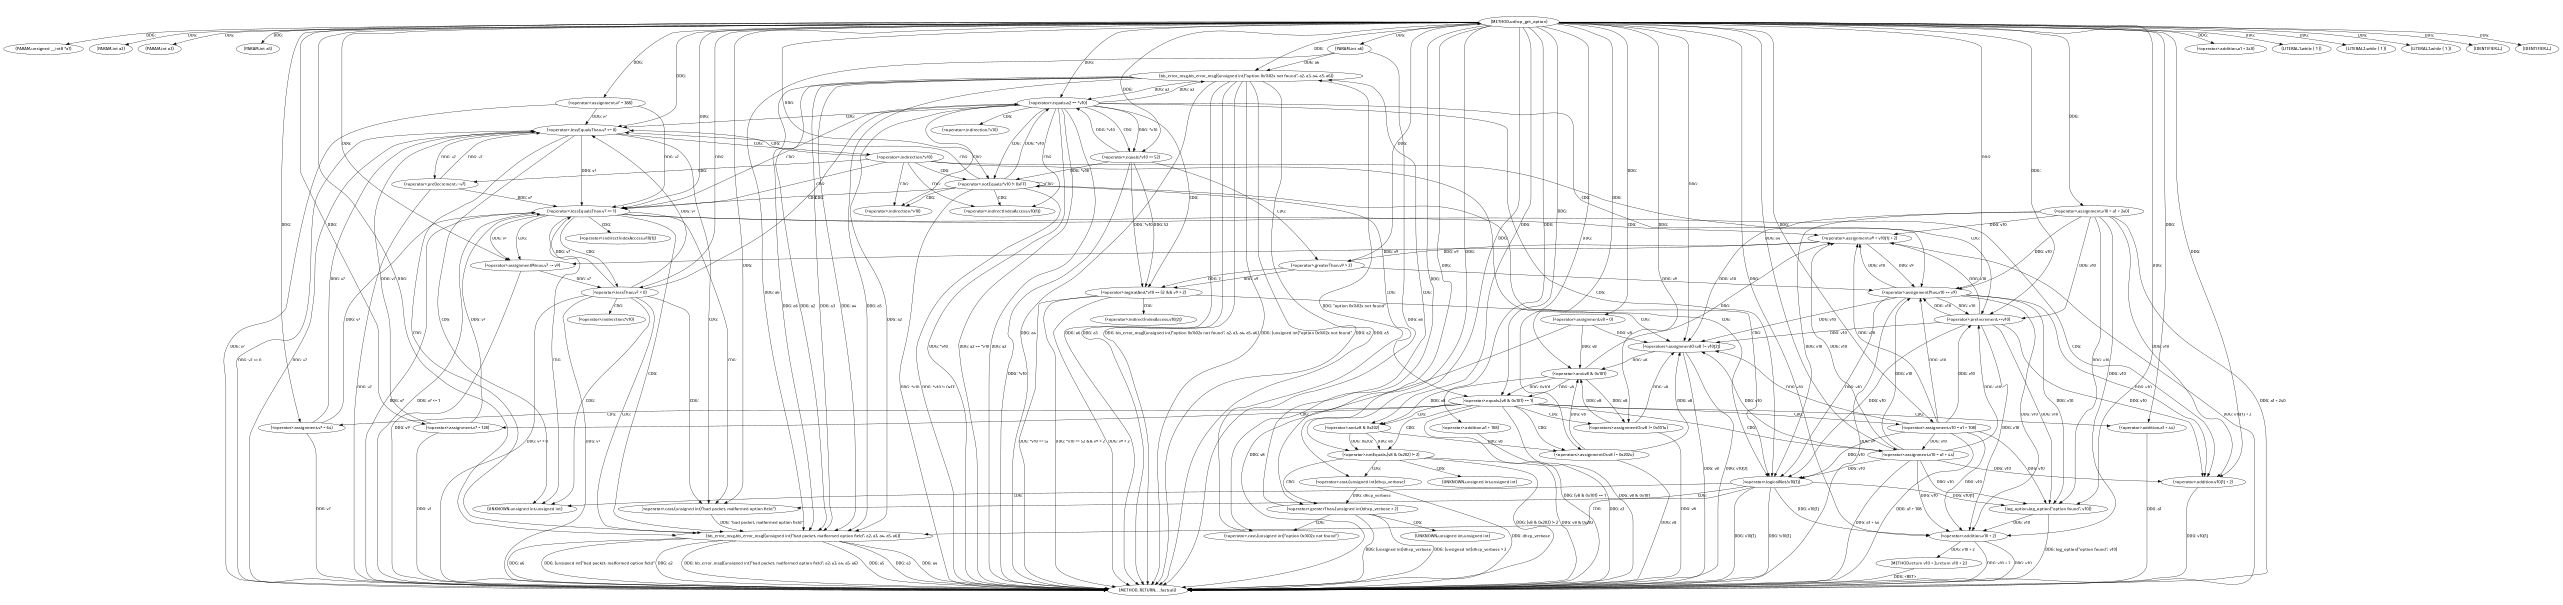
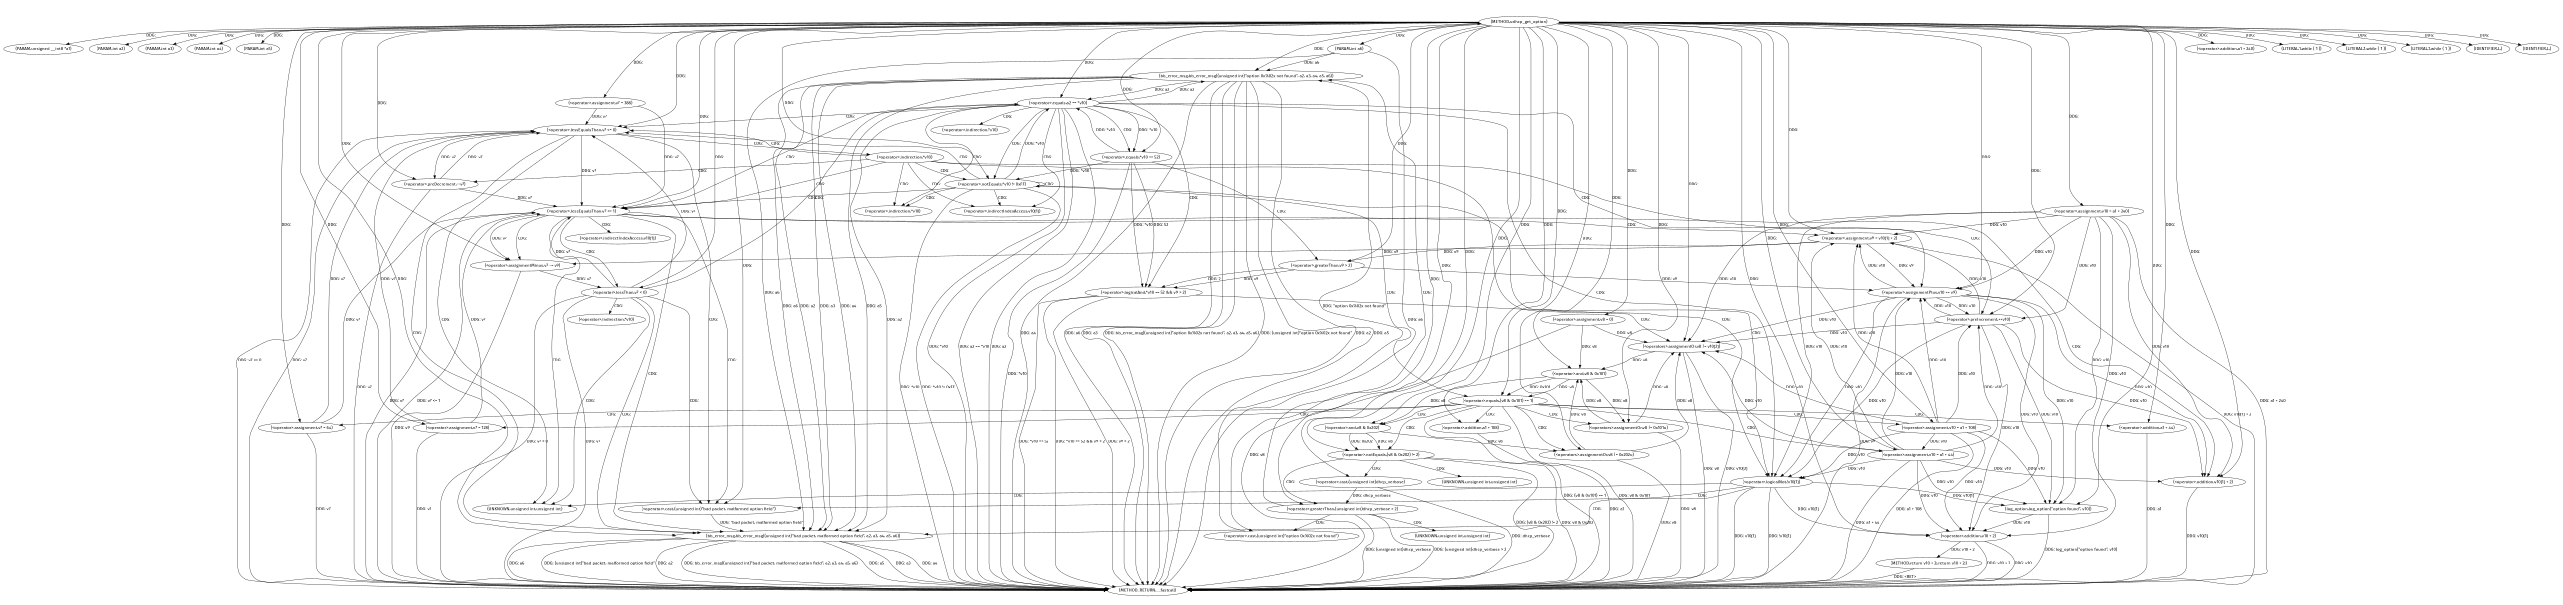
edge "(METHOD,udhcp_get_option)" -> "(<operator>.preDecrement,--v7)": added, label "DDG:"
node "(PARAM,int a4)": added
edge "(METHOD,udhcp_get_option)" -> "(<operator>.assignment,v10 = a1 + 44)": label "DDG: a4" -> "DDG: "
edge "(<operator>.and,v8 & 0x101)" -> "(<operator>.assignment,v9 = v10[1] + 2)": now "(METHOD,udhcp_get_option)" -> "(<operator>.assignment,v9 = v10[1] + 2)"
node "(<operator>.indirectIndexAccess,v10[2])": removed
edge "(<operator>.equals,(v8 & 0x101) == 1)" -> "(<operator>.addition,a1 + 108)": added, label "CDG:"
edge "(<operator>.assignment,v7 = 388)" -> "(METHOD_RETURN,__fastcall)": removed, label "DDG: v7"
